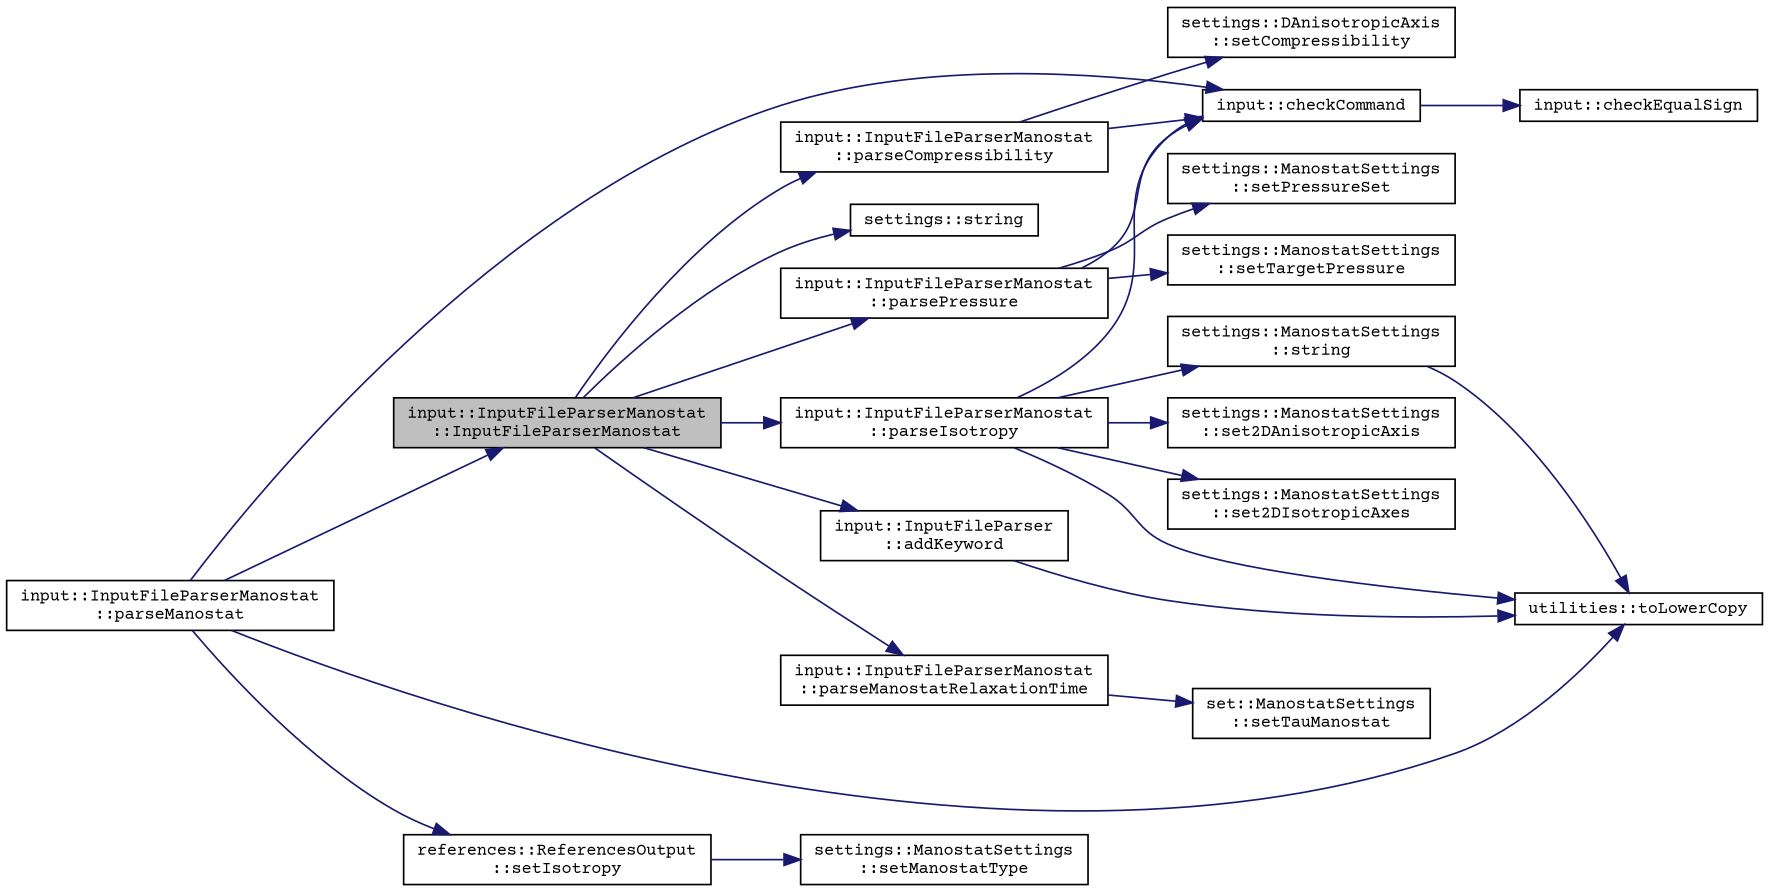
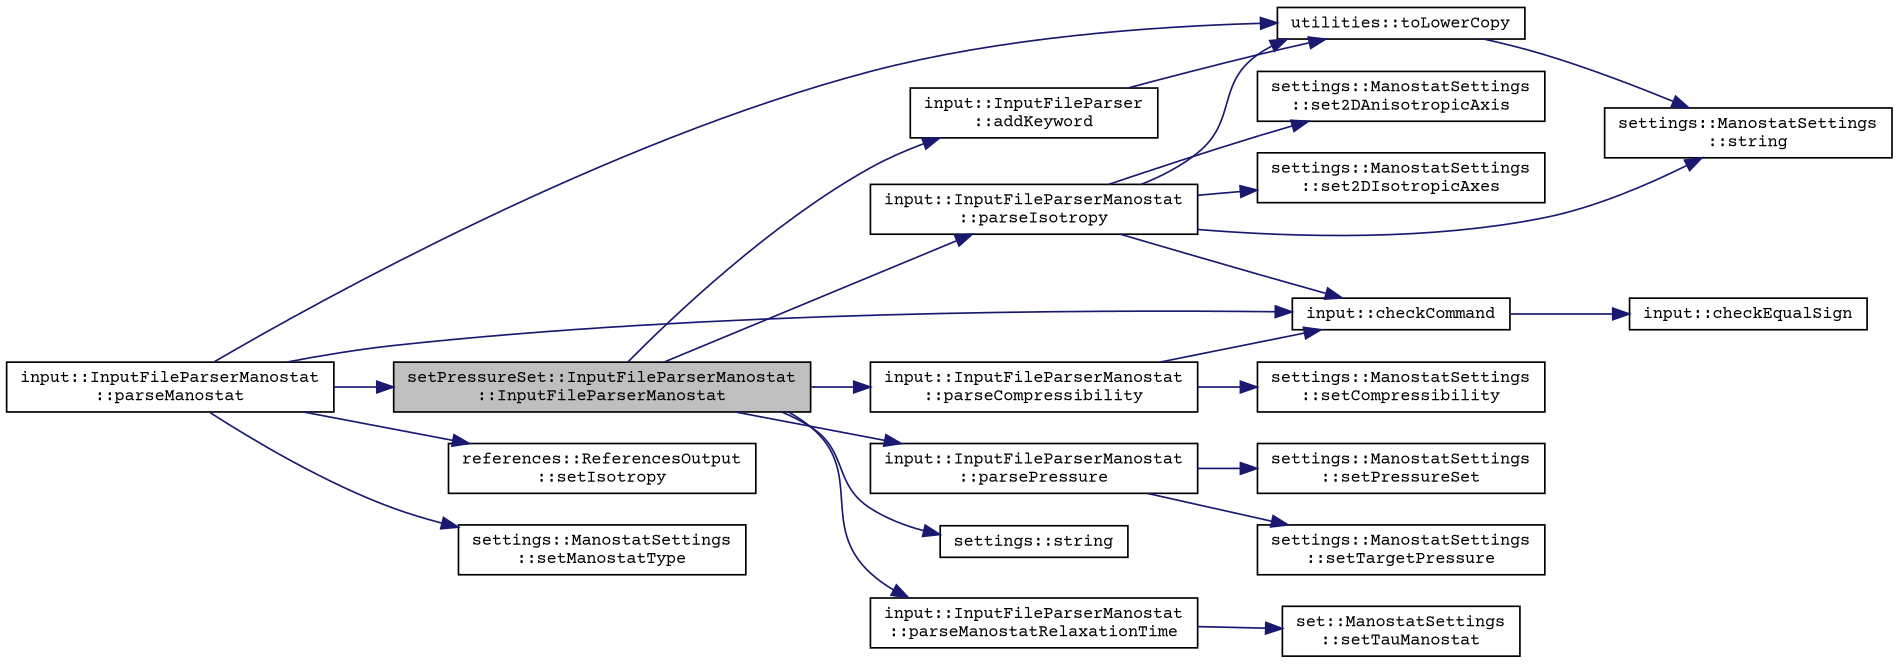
node "settings::DAnisotropicAxis ::setCompressibility": label "settings::DAnisotropicAxis ::setCompressibility" -> "settings::ManostatSettings ::setCompressibility"
edge "input::InputFileParserManostat ::parsePressure" -> "input::checkCommand": removed
node "input::InputFileParserManostat ::InputFileParserManostat": label "input::InputFileParserManostat ::InputFileParserManostat" -> "setPressureSet::InputFileParserManostat ::InputFileParserManostat"
edge "settings::ManostatSettings ::string" -> "utilities::toLowerCopy": reversed
edge "references::ReferencesOutput ::setIsotropy" -> "settings::ManostatSettings ::setManostatType": now "input::InputFileParserManostat ::parseManostat" -> "settings::ManostatSettings ::setManostatType"
